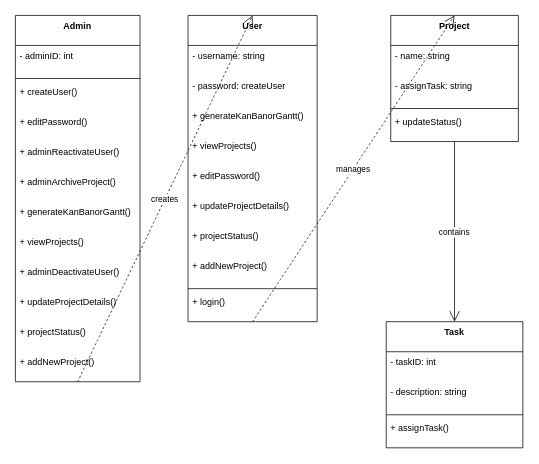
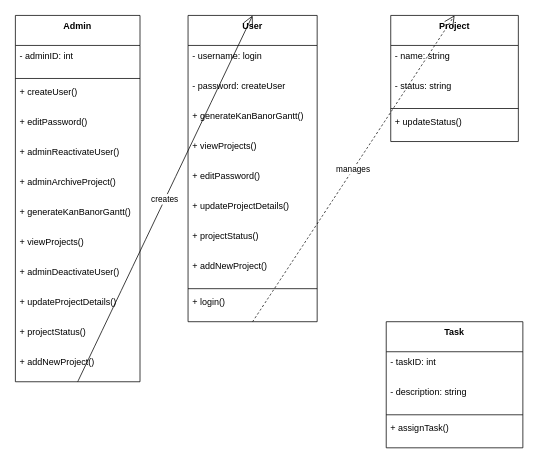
node "- username: string": label "- username: string" -> "- username: login"
edge "Admin" -> "User": style dashed -> solid
node "- assignTask: string": label "- assignTask: string" -> "- status: string"
edge "Project" -> "Task": removed, label "contains"
